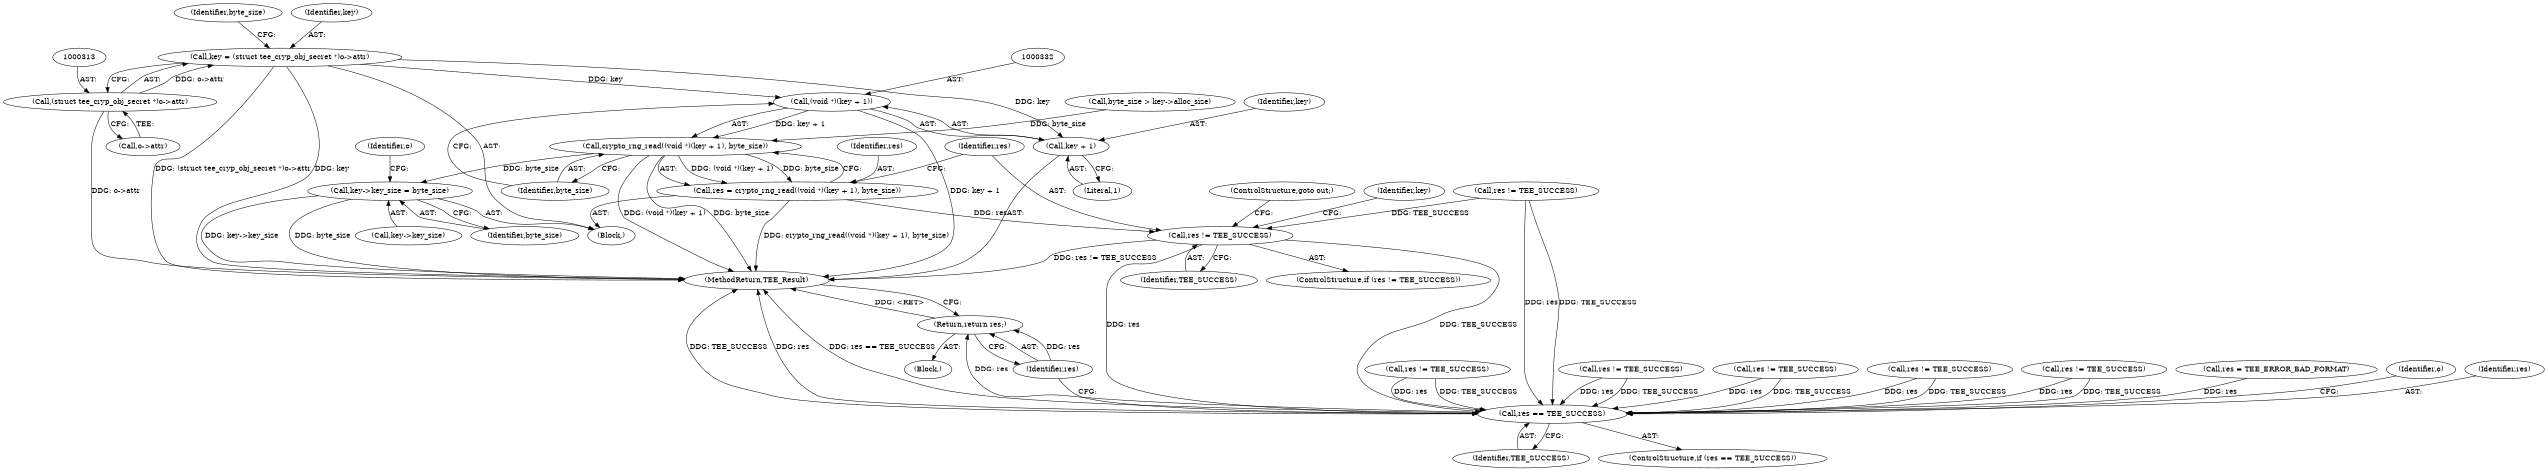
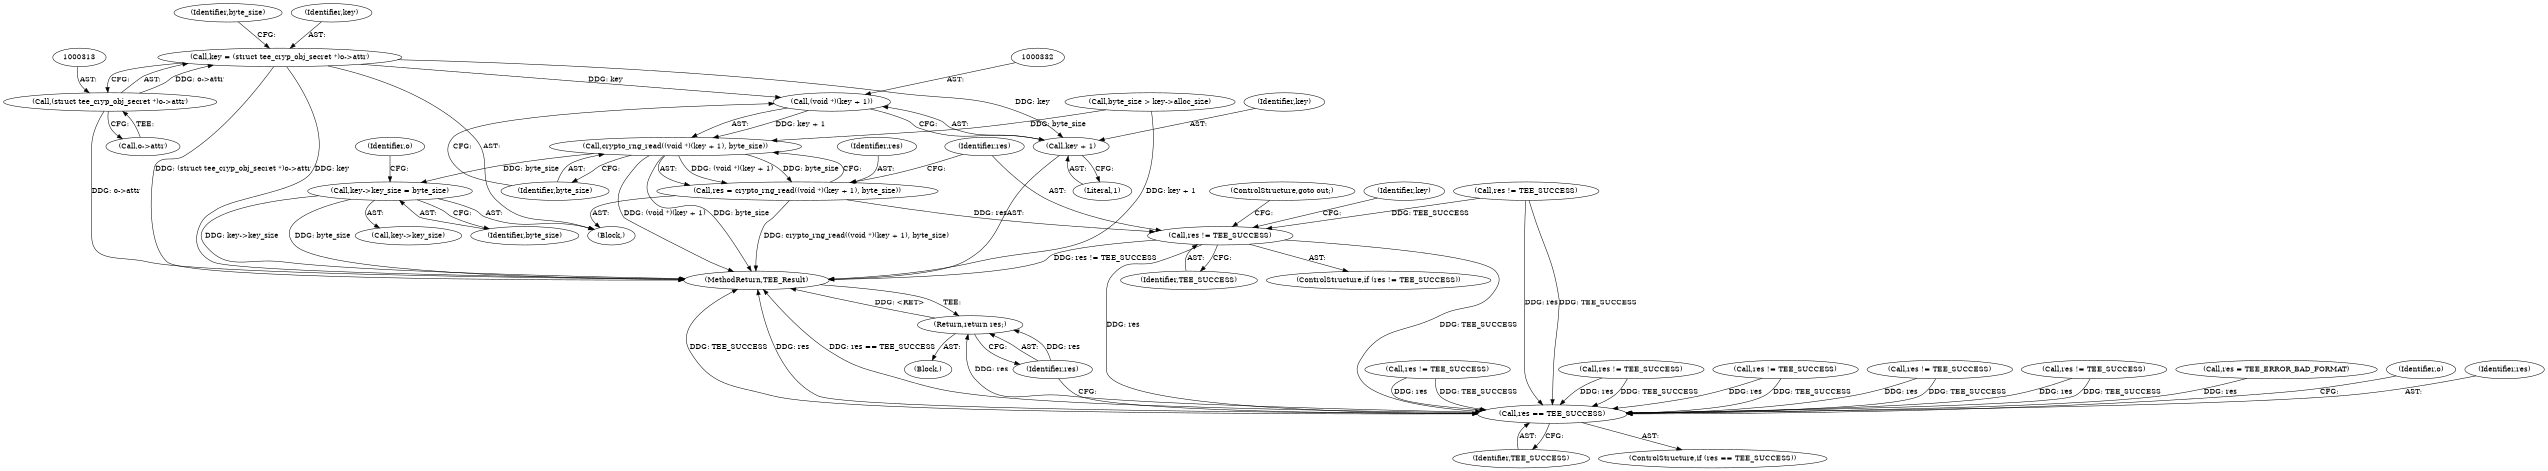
edge "(Call,(void *)(key + 1))" -> "(Call,key + 1)": label "AST: " -> "CFG: "
edge "(Call,(void *)(key + 1))" -> "(MethodReturn,TEE_Result)": now "(Call,byte_size > key->alloc_size)" -> "(MethodReturn,TEE_Result)"
edge "(Call,key->key_size)" -> "(Call,key->key_size = byte_size)": reversed
edge "(MethodReturn,TEE_Result)" -> "(Return,return res;)": label "CFG: " -> "TEE: "
